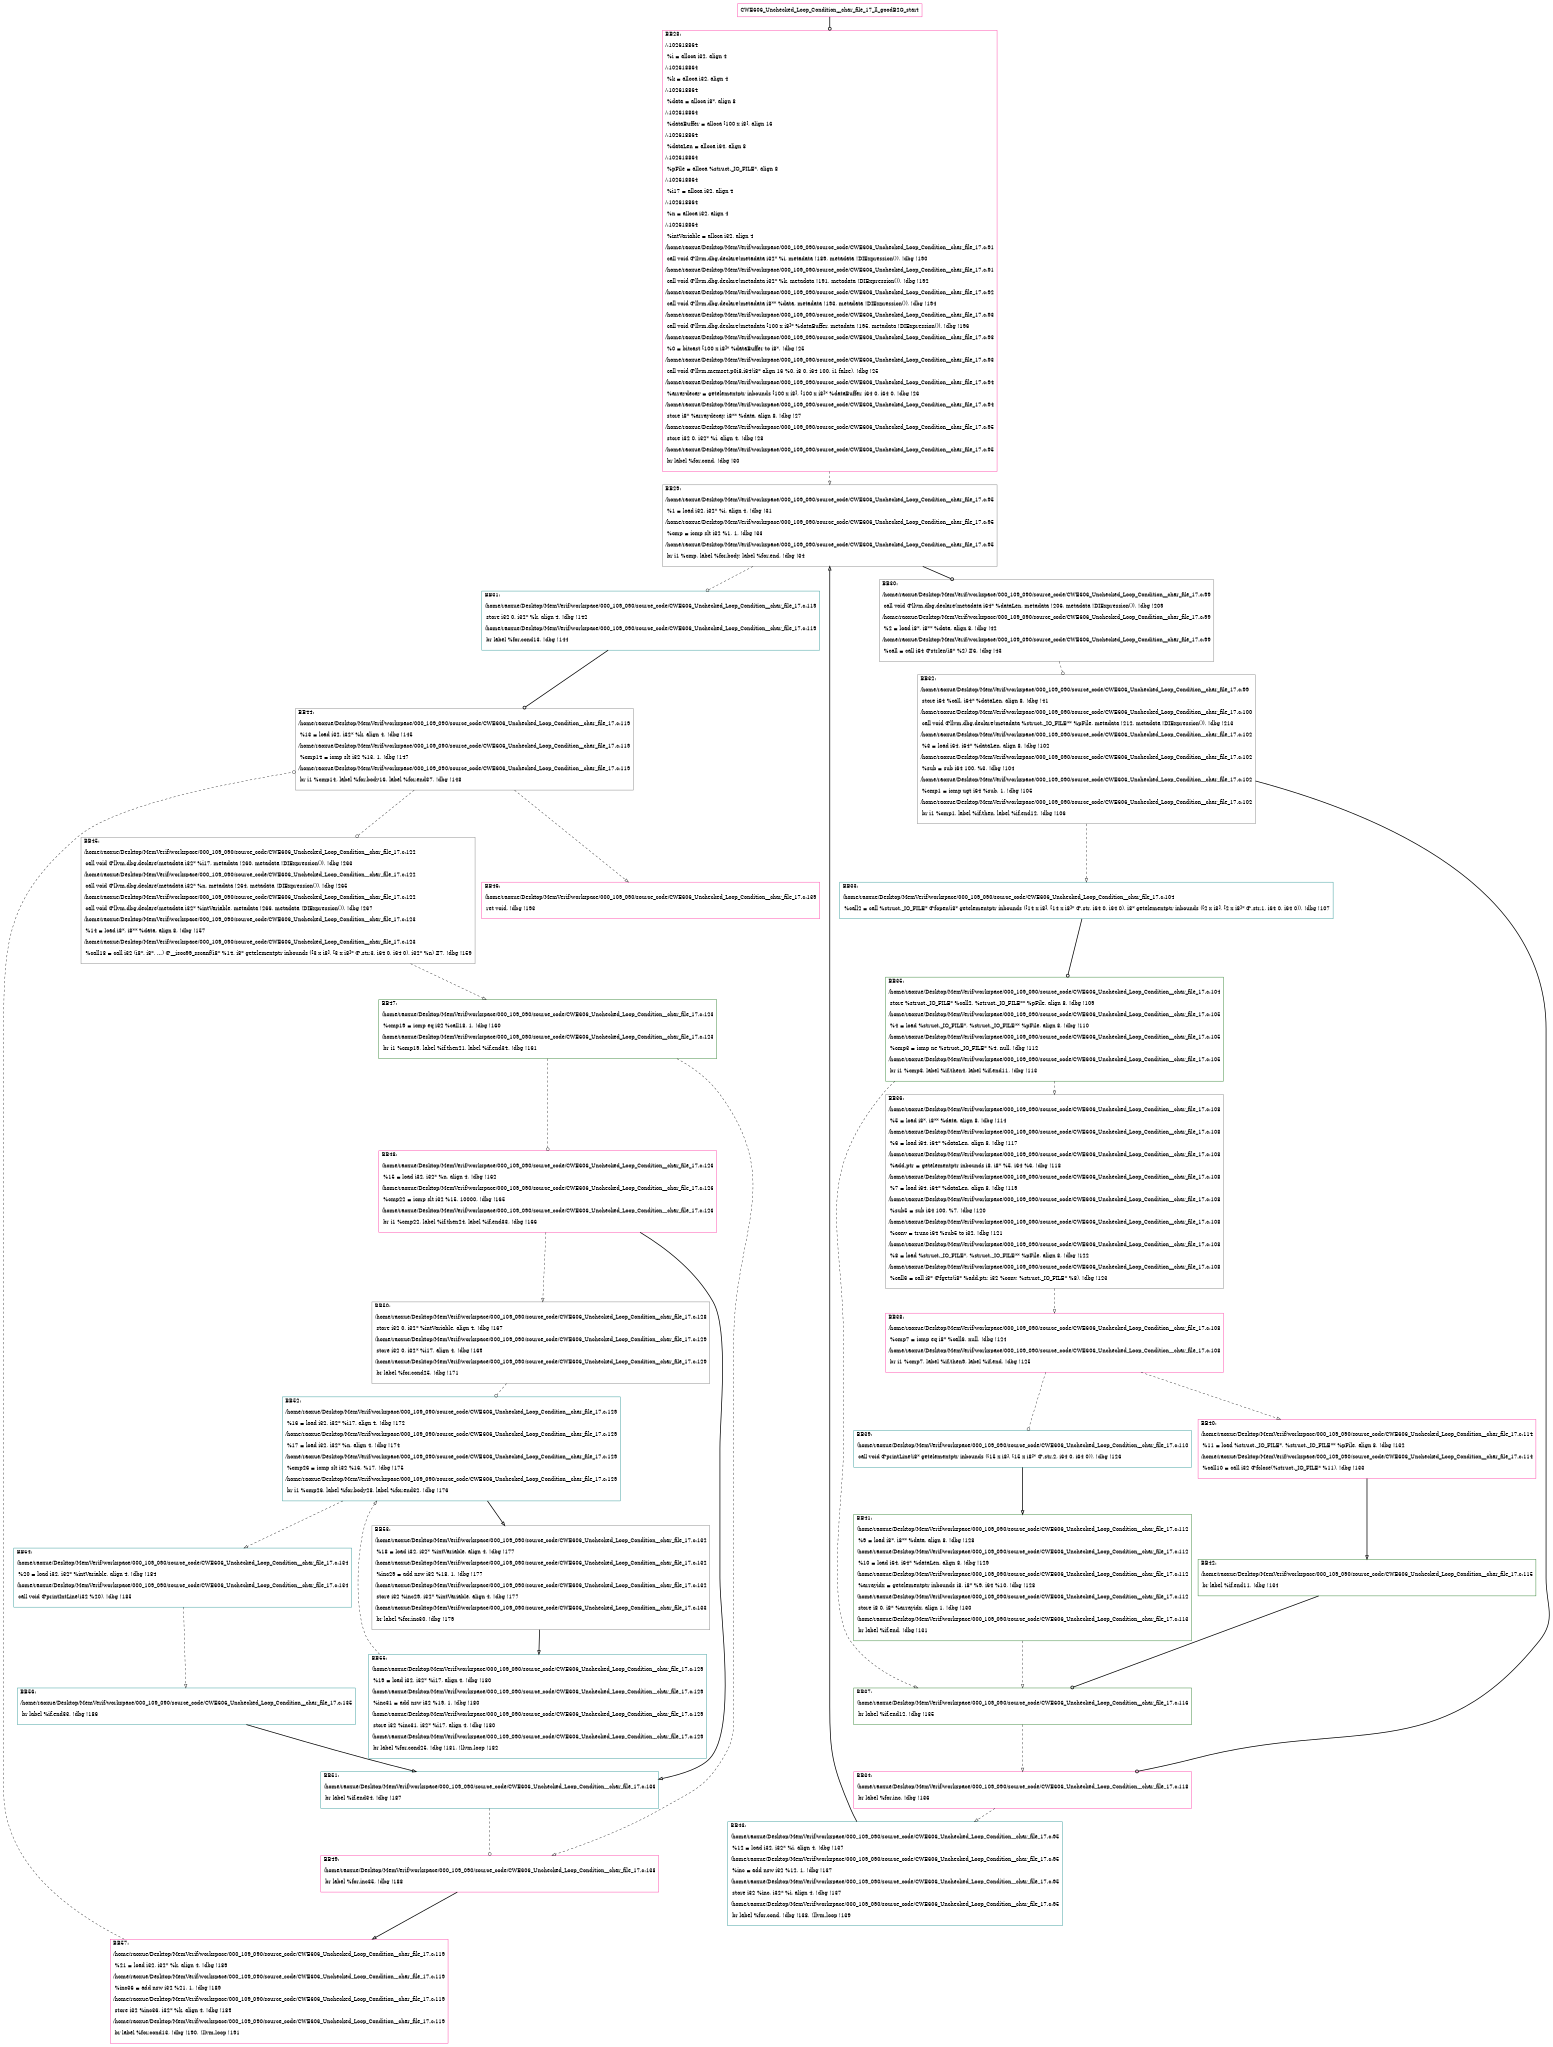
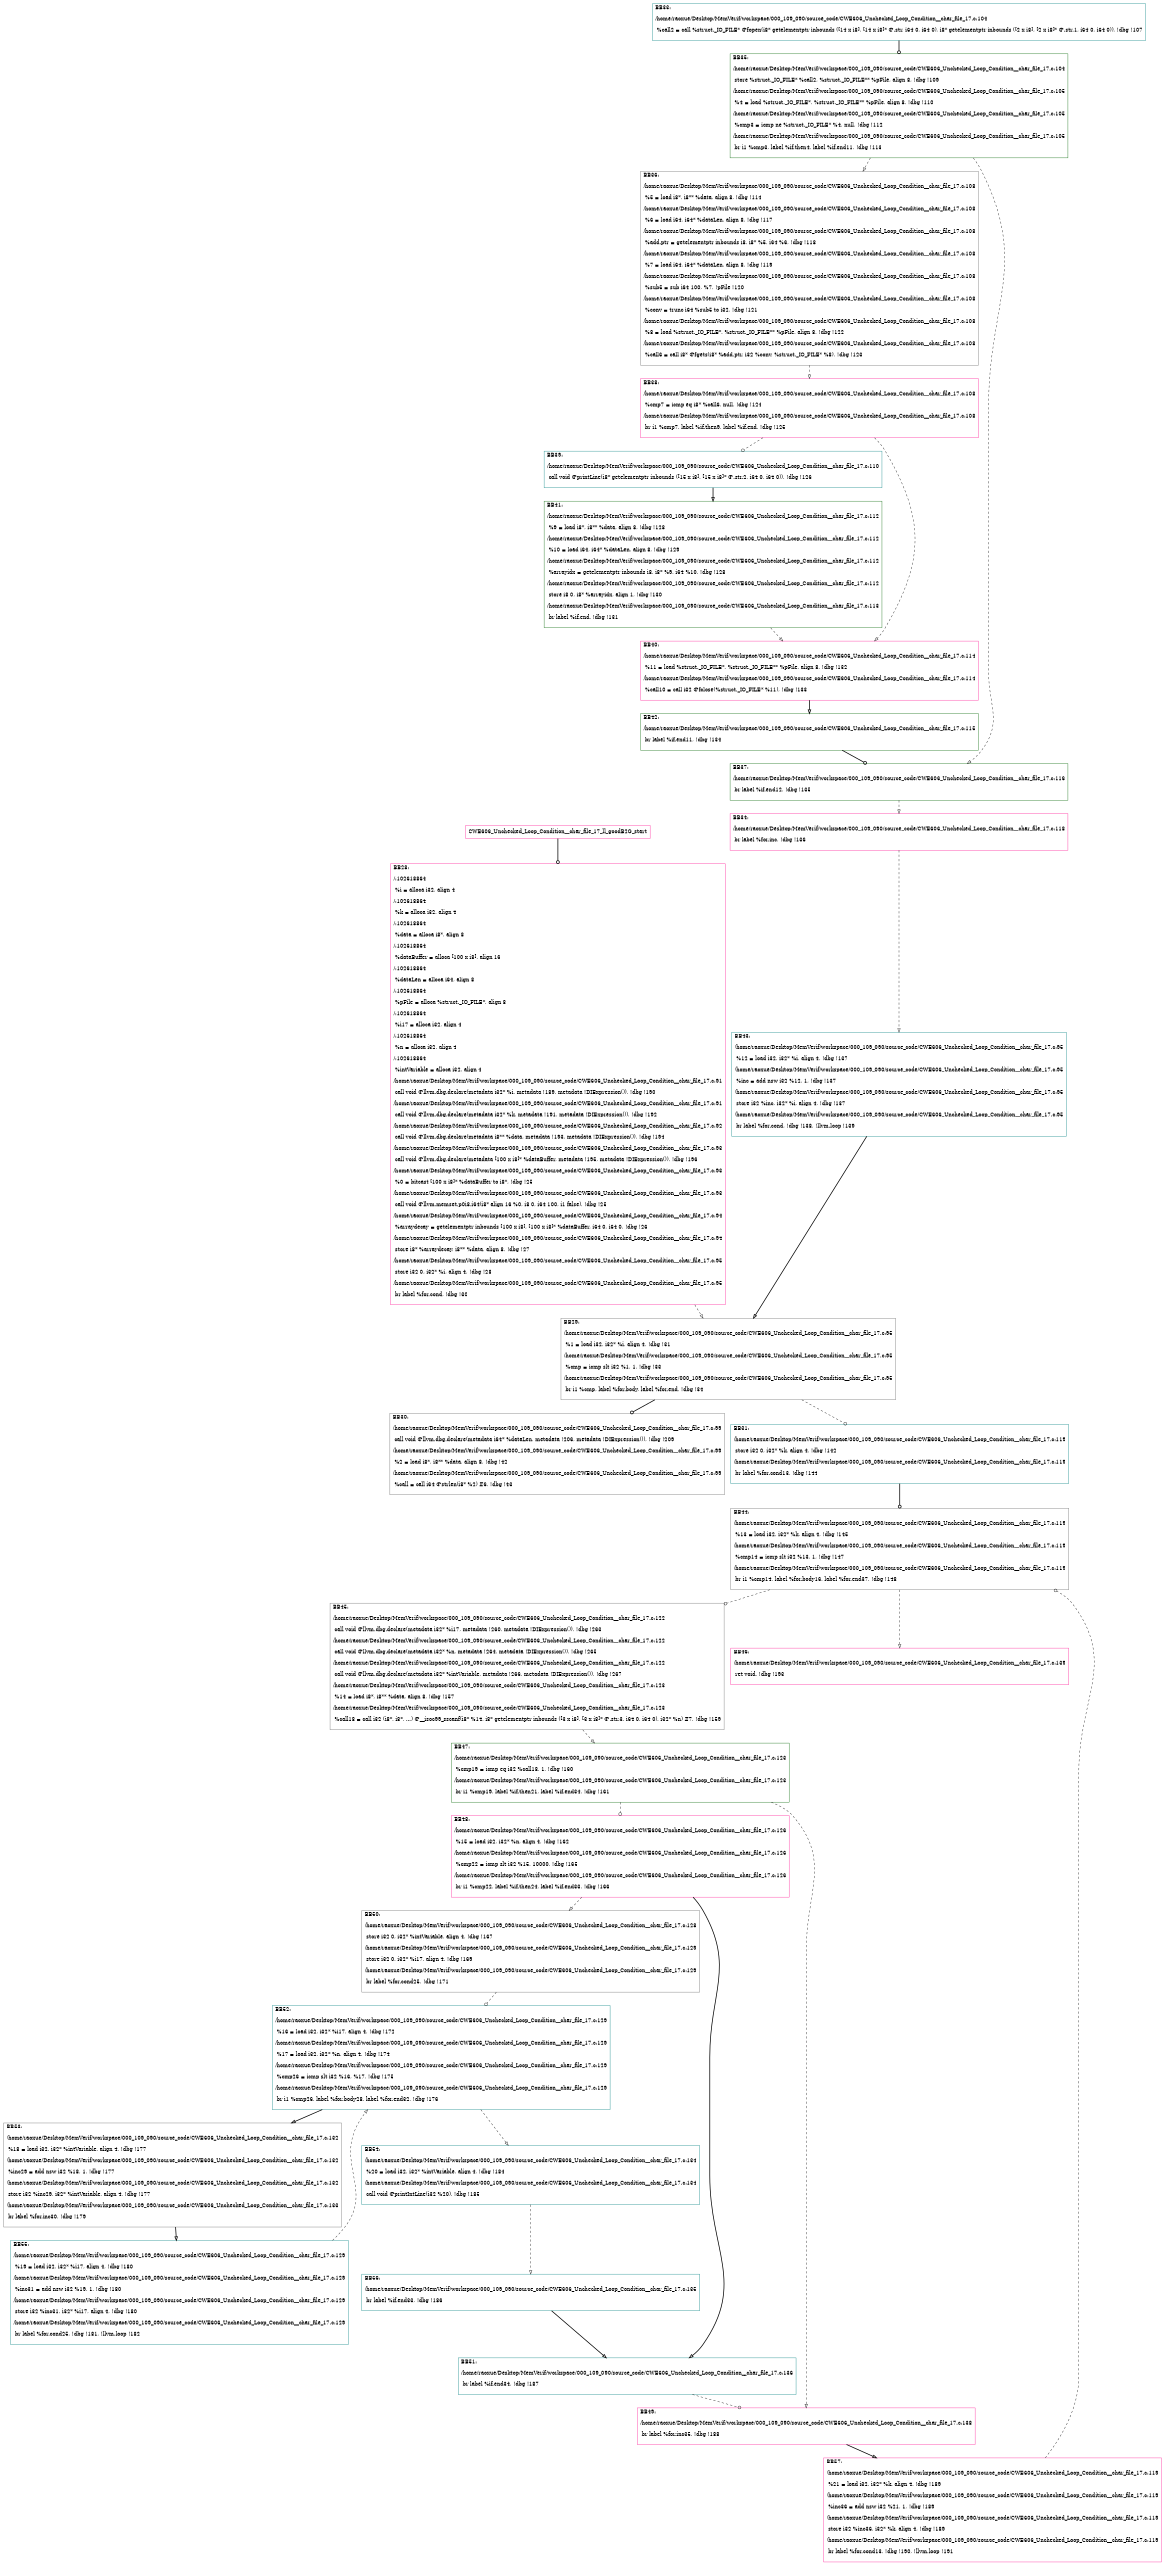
node "BB32:": removed
node "BB36:": text "%sub5 = sub i64 100, %7, !dbg !120" -> "%sub5 = sub i64 100, %7, !pFile !120"
edge "BB41:" -> "BB37:": now "BB41:" -> "BB40:"
